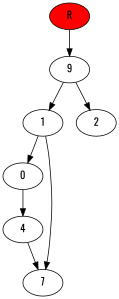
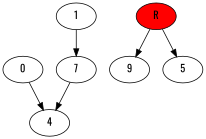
node "5": added
edge "9" -> "1": removed
node "2": removed
edge "1" -> "0": removed
edge "4" -> "7": reversed
